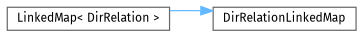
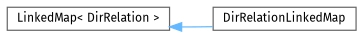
edge "LinkedMap< DirRelation >" -> "DirRelationLinkedMap": reversed
